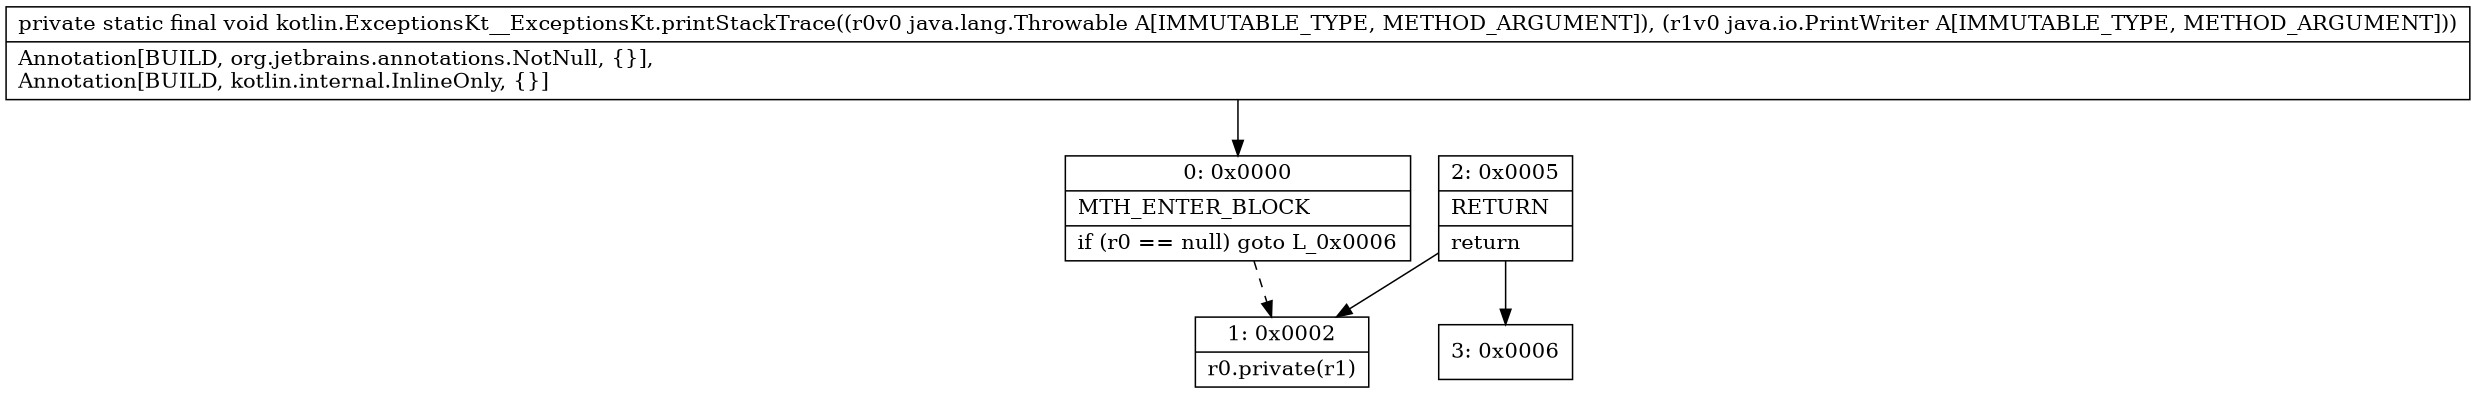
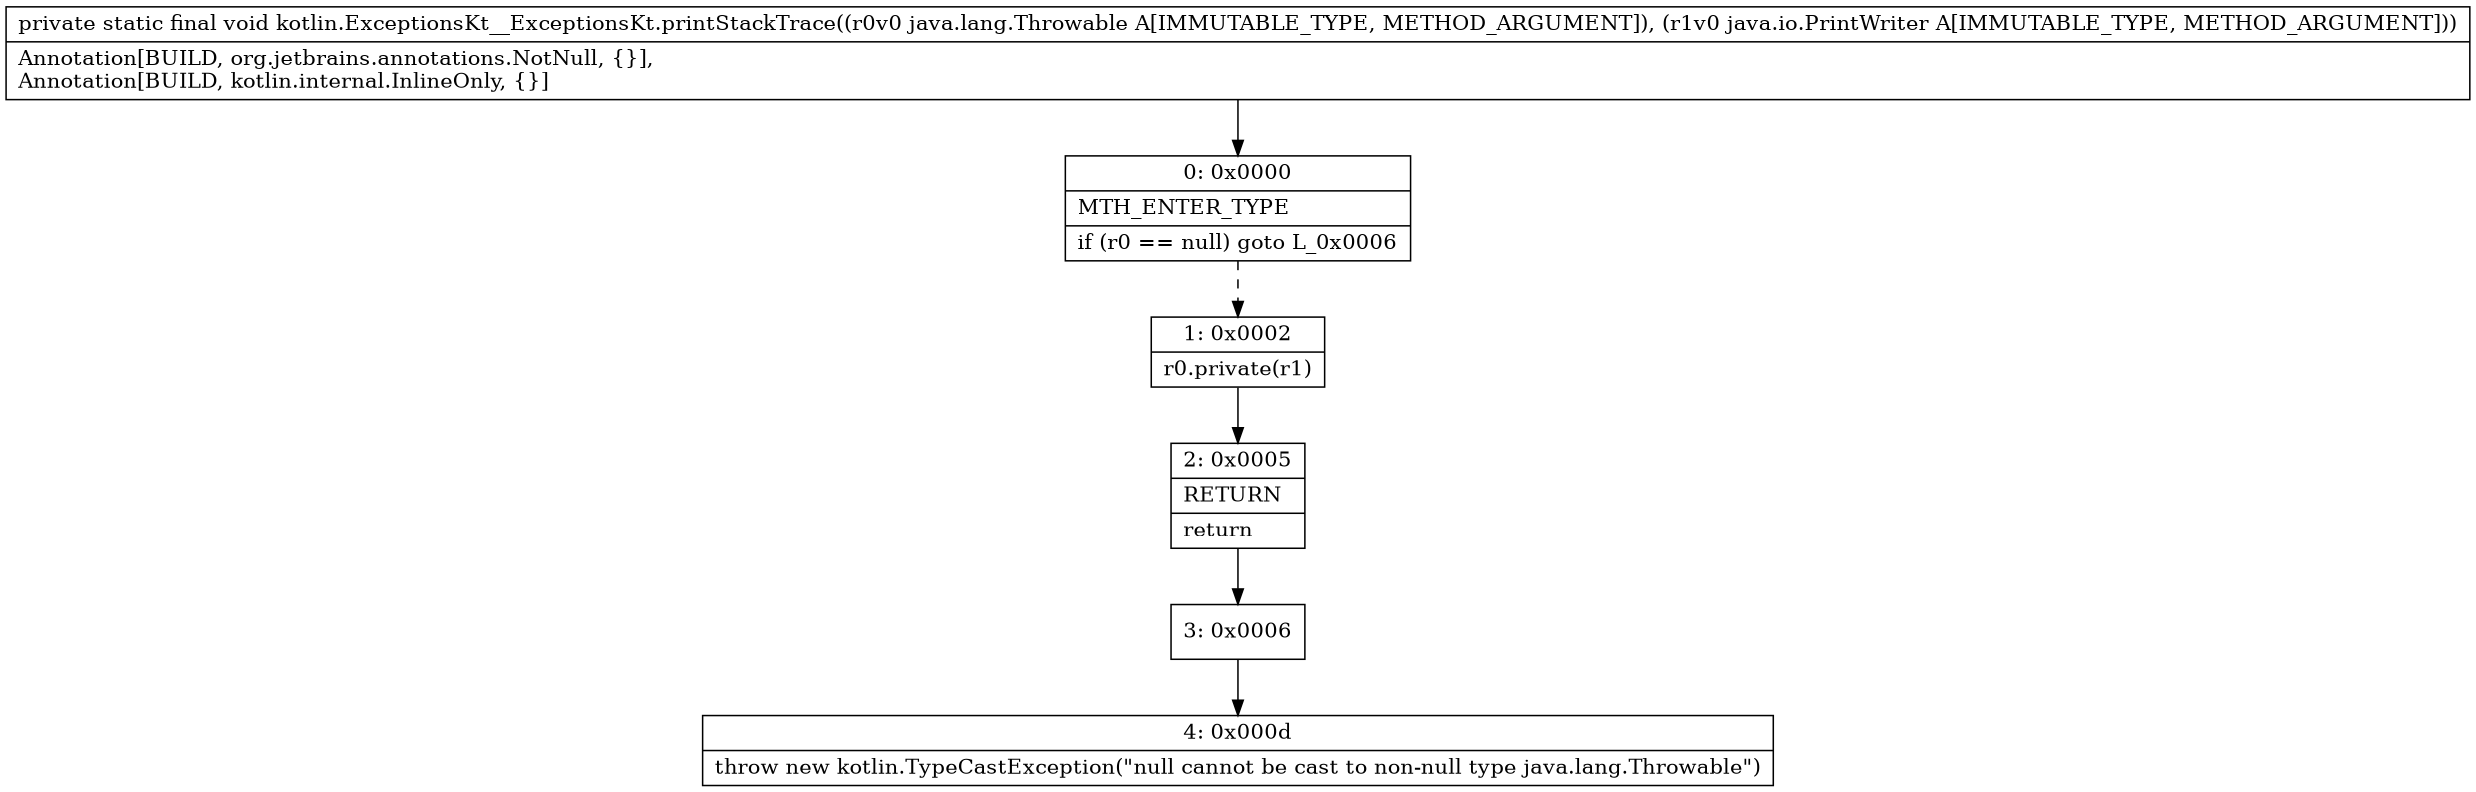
node "0: 0x0000": text "MTH_ENTER_BLOCK" -> "MTH_ENTER_TYPE"
edge "2: 0x0005" -> "1: 0x0002": reversed
node "4: 0x000d": added
